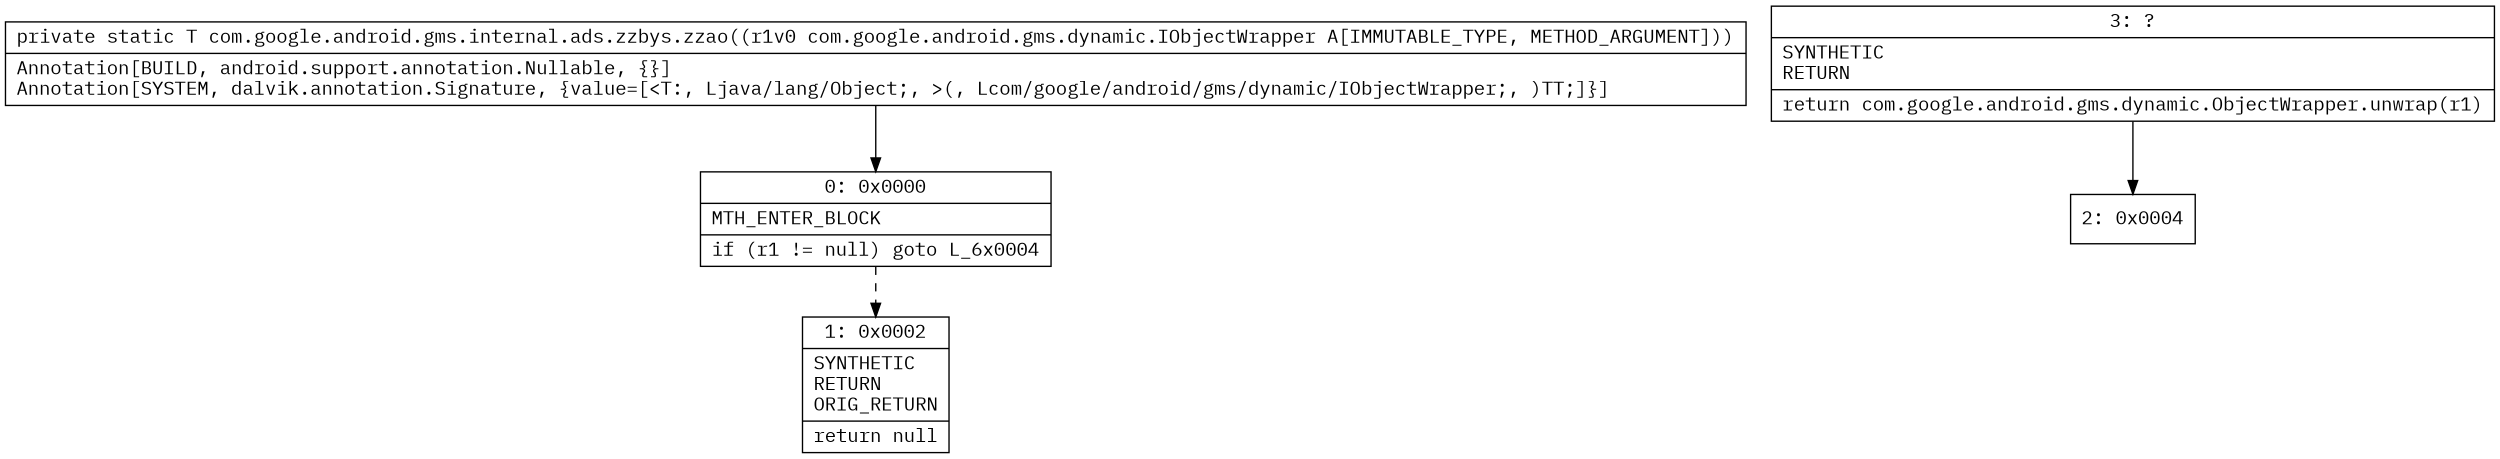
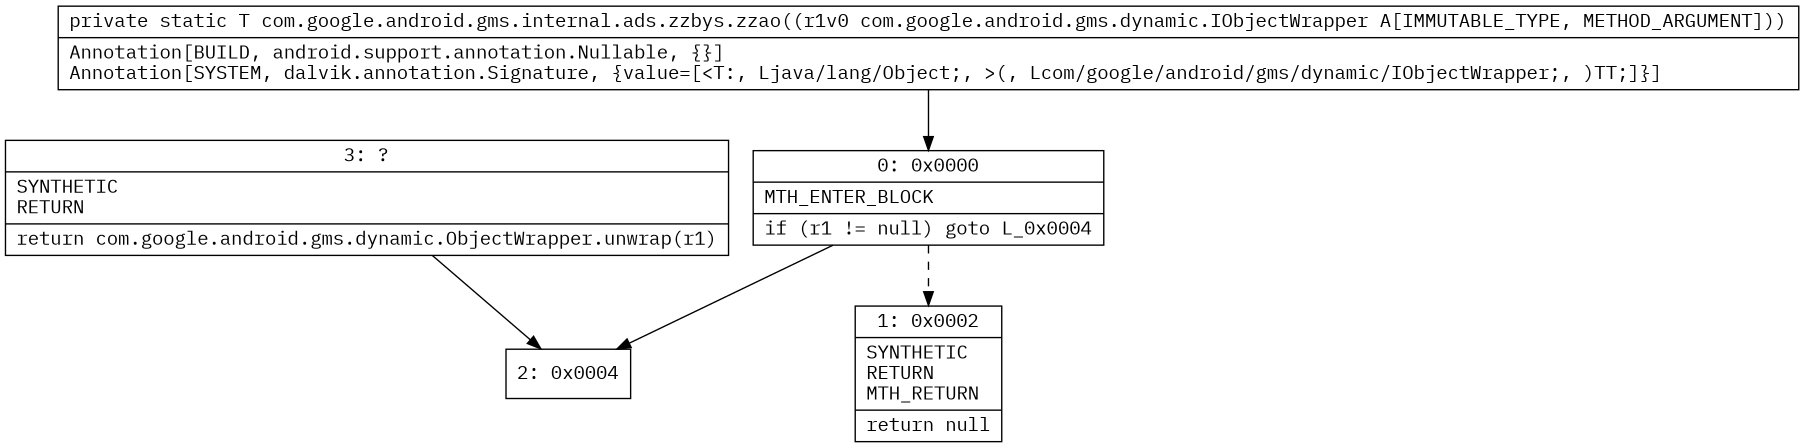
node "0: 0x0000": text "if (r1 != null) goto L_6x0004" -> "if (r1 != null) goto L_0x0004"
edge "0: 0x0000" -> "2: 0x0004": added
node "1: 0x0002": text "ORIG_RETURN" -> "MTH_RETURN"
